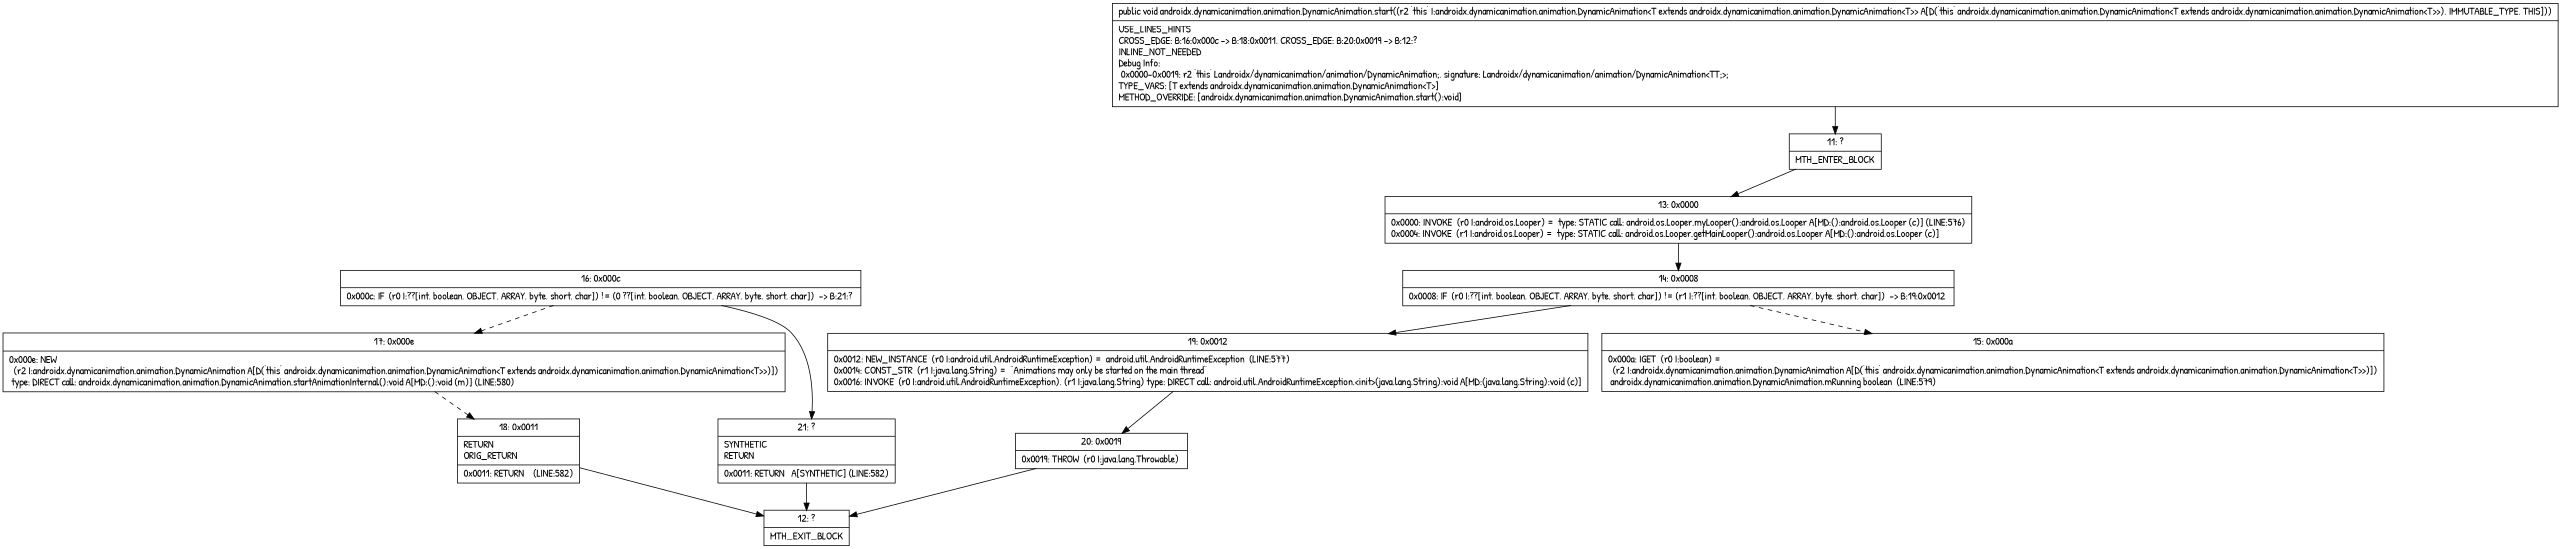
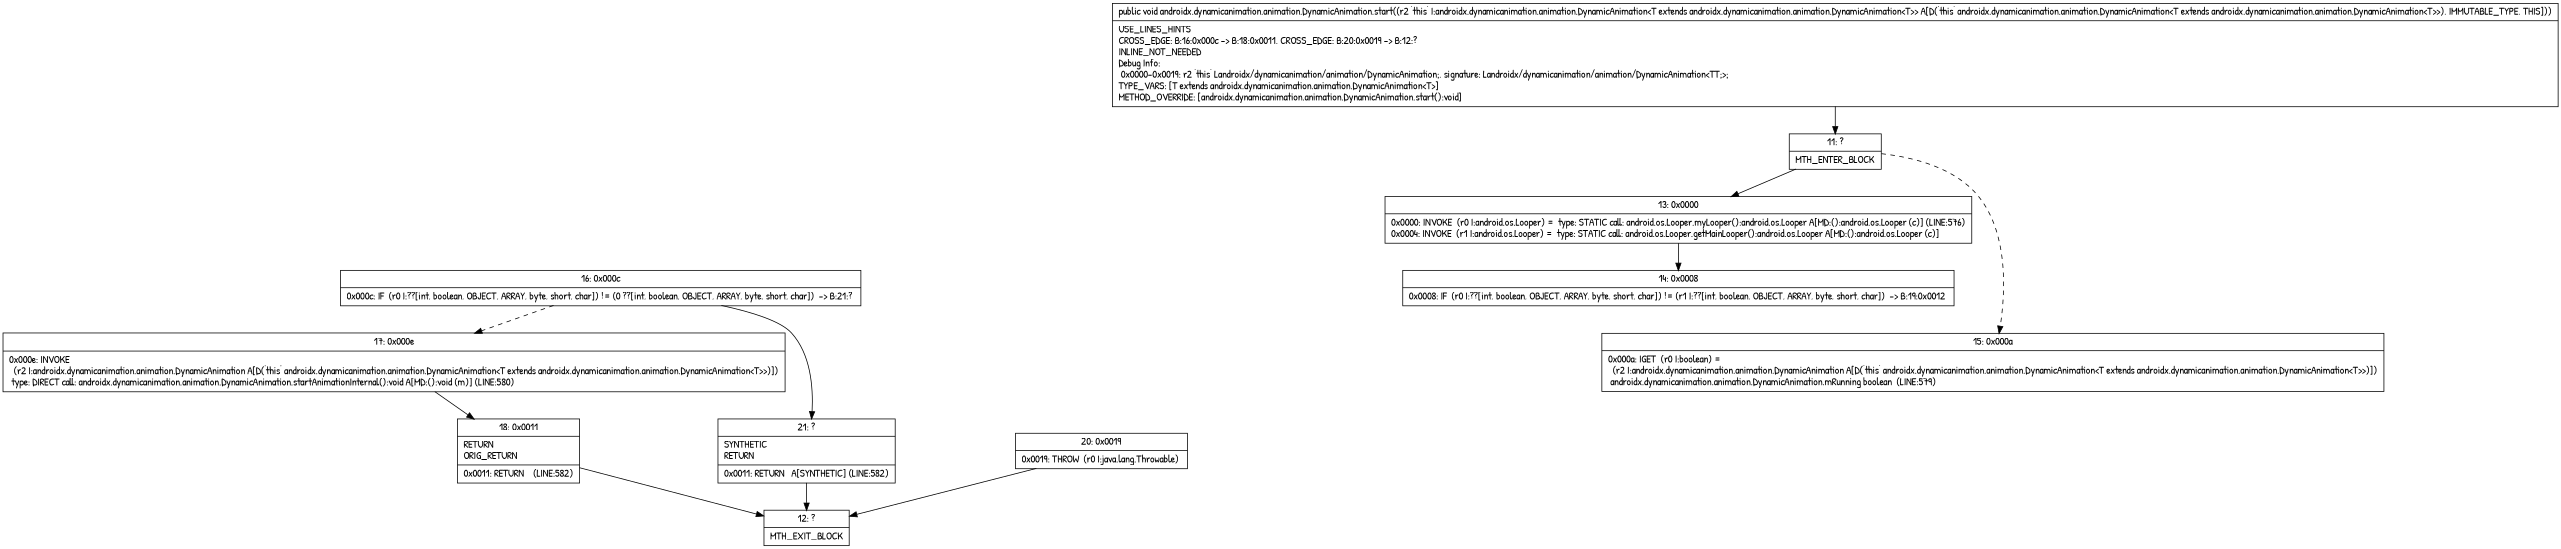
edge "14: 0x0008" -> "15: 0x000a": now "11: ?" -> "15: 0x000a"
node "17: 0x000e": text "0x000e: NEW" -> "0x000e: INVOKE"
node "19: 0x0012": removed
edge "17: 0x000e" -> "18: 0x0011": style dashed -> solid
